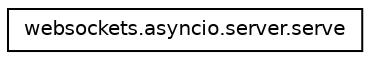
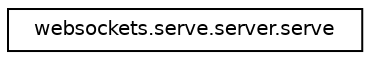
node "websockets.asyncio.server.serve": label "websockets.asyncio.server.serve" -> "websockets.serve.server.serve"
